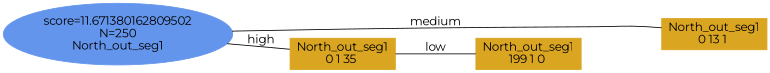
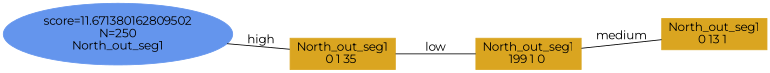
edge "score=11.671380162809502 N=250 North_out_seg1" -- "North_out_seg1 0 13 1": now "North_out_seg1 199 1 0" -- "North_out_seg1 0 13 1"
